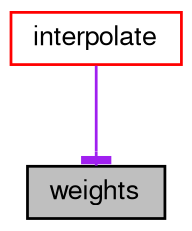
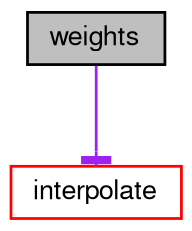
edge "interpolate" -> "weights": reversed
